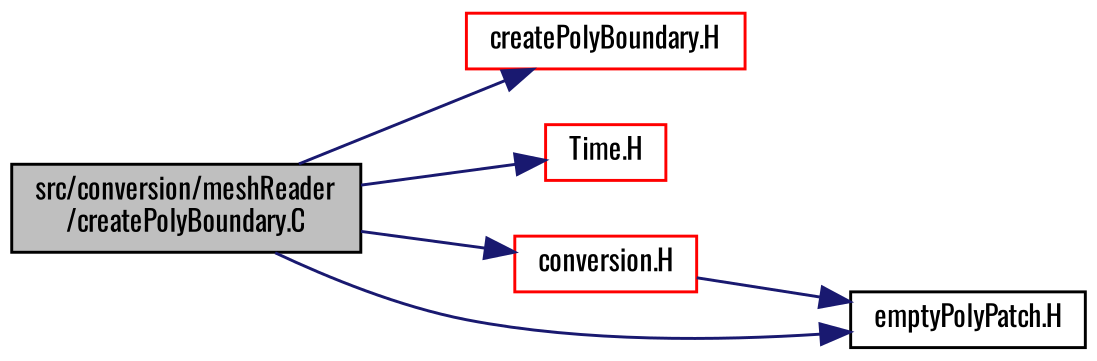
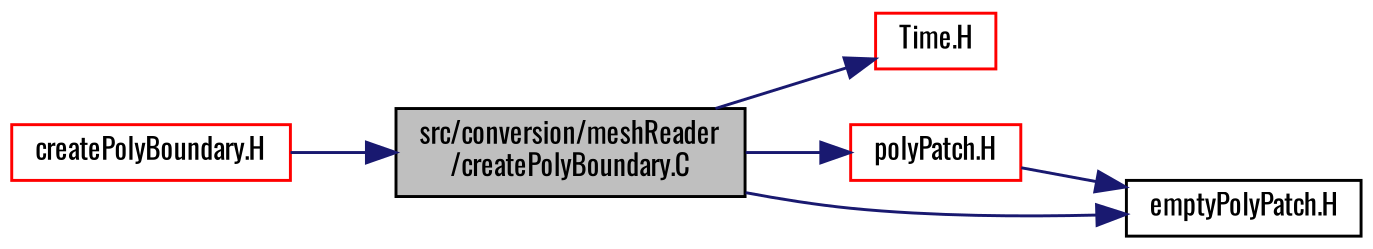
edge "src/conversion/meshReader /createPolyBoundary.C" -> "createPolyBoundary.H": reversed
node "conversion.H": label "conversion.H" -> "polyPatch.H"
